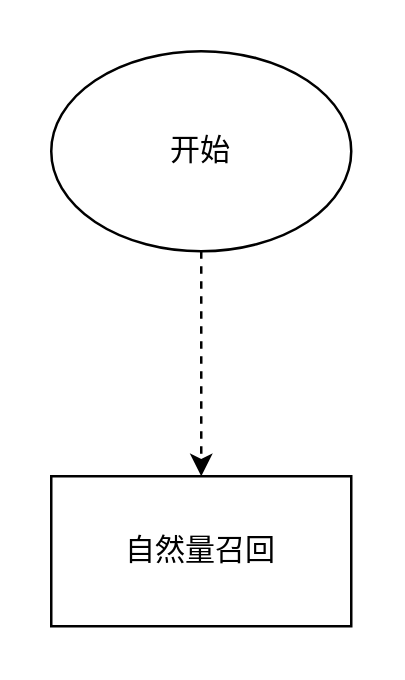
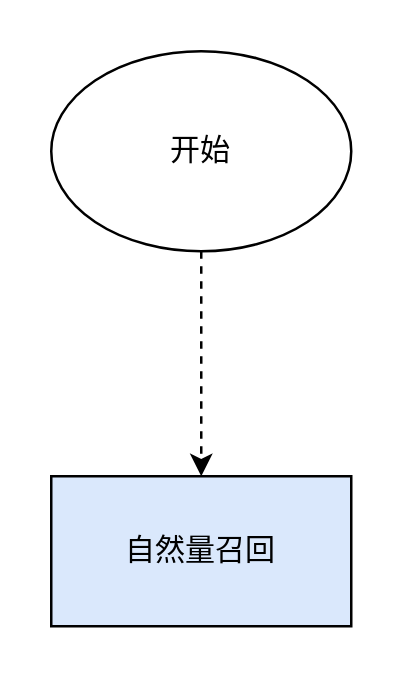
node "自然量召回": fillcolor #ffffff -> #dae8fc
